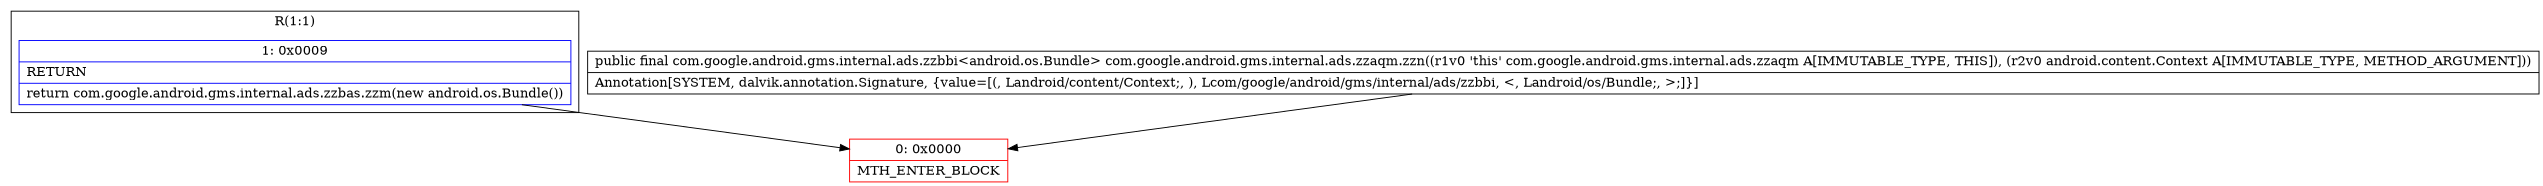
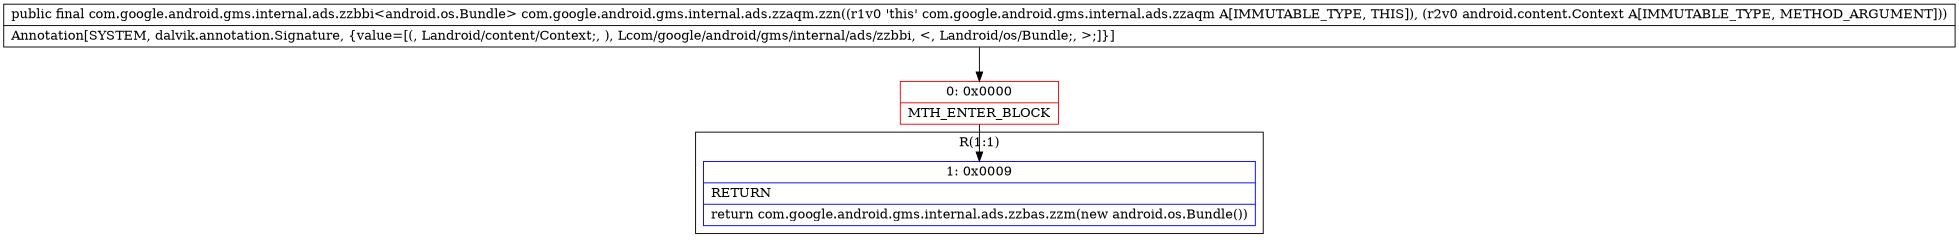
edge "1: 0x0009" -> "0: 0x0000": reversed
